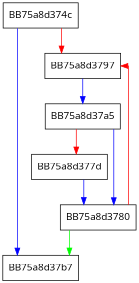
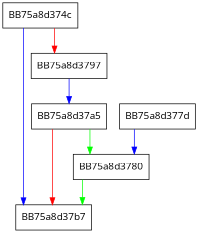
edge "BB75a8d3780" -> "BB75a8d3797": removed
edge "BB75a8d37a5" -> "BB75a8d377d": now "BB75a8d37a5" -> "BB75a8d37b7"
edge "BB75a8d37a5" -> "BB75a8d3780": color blue -> green
